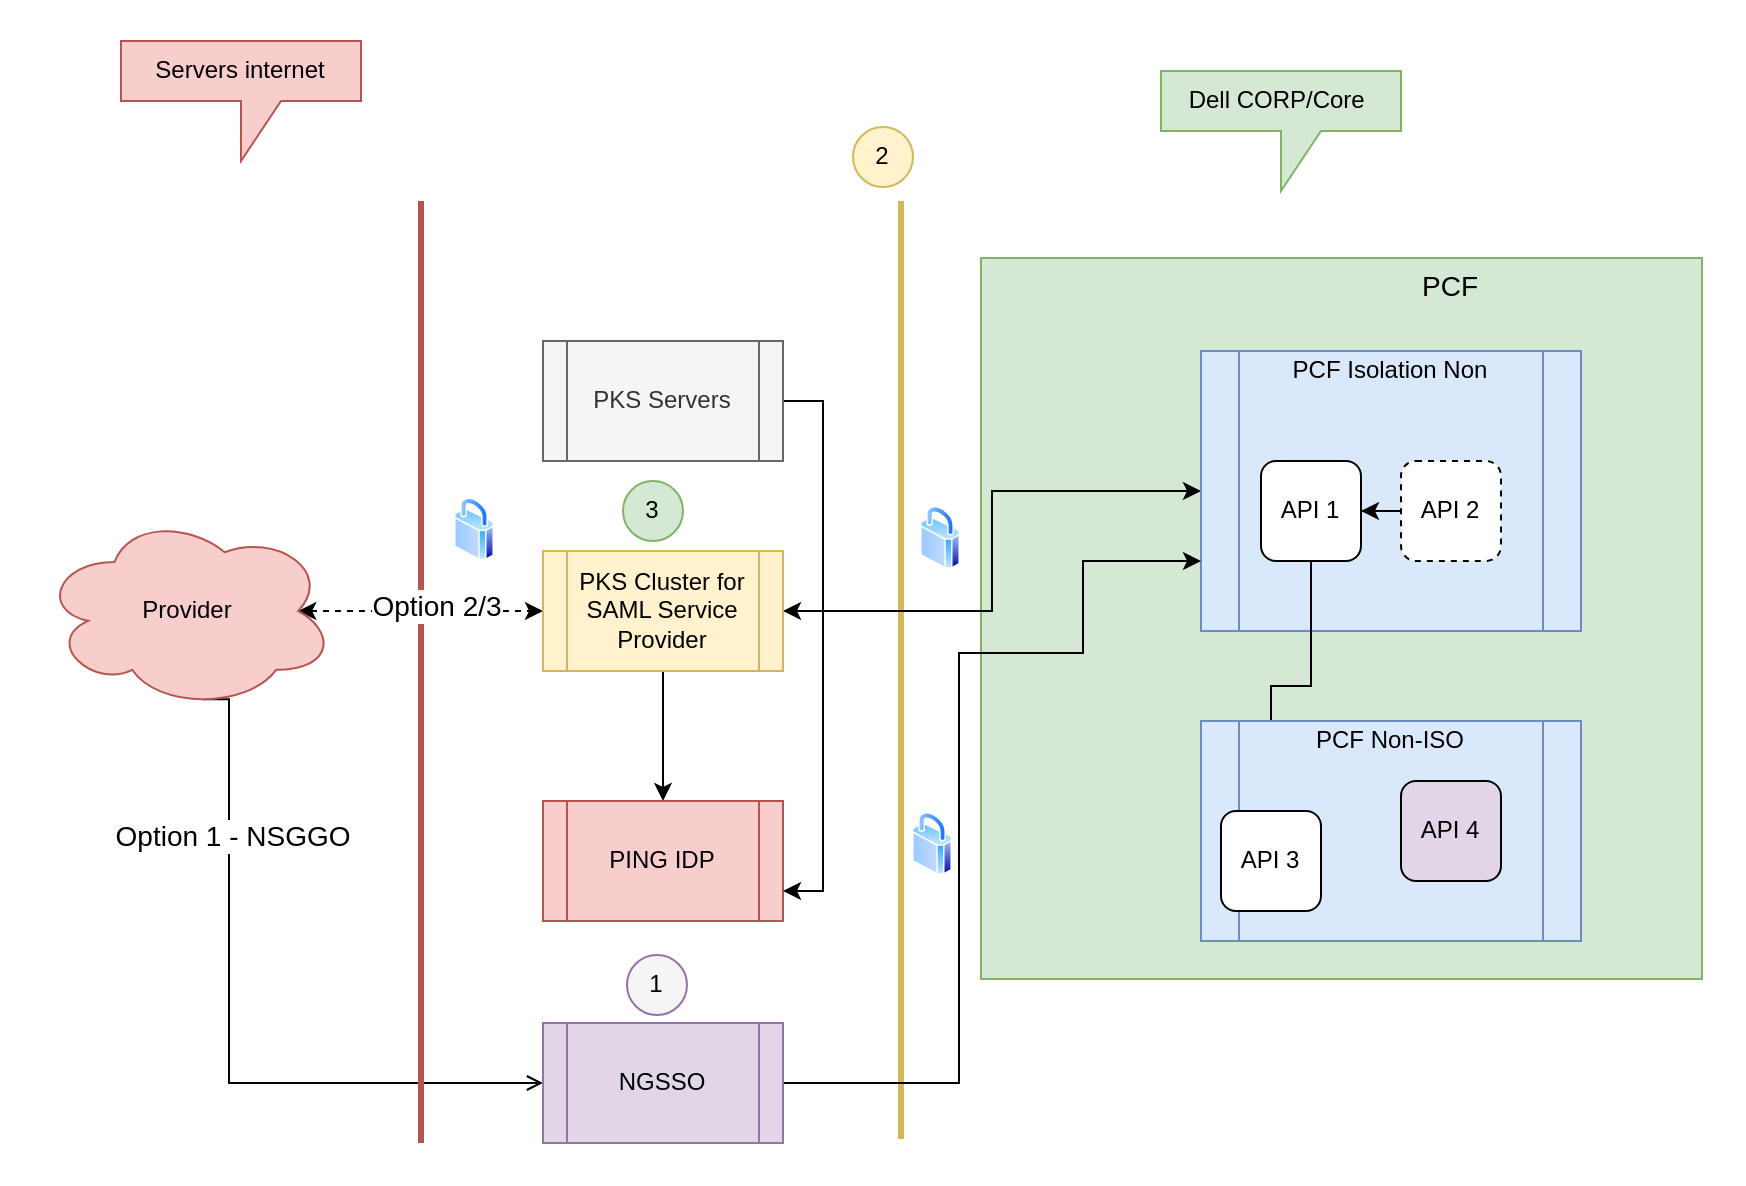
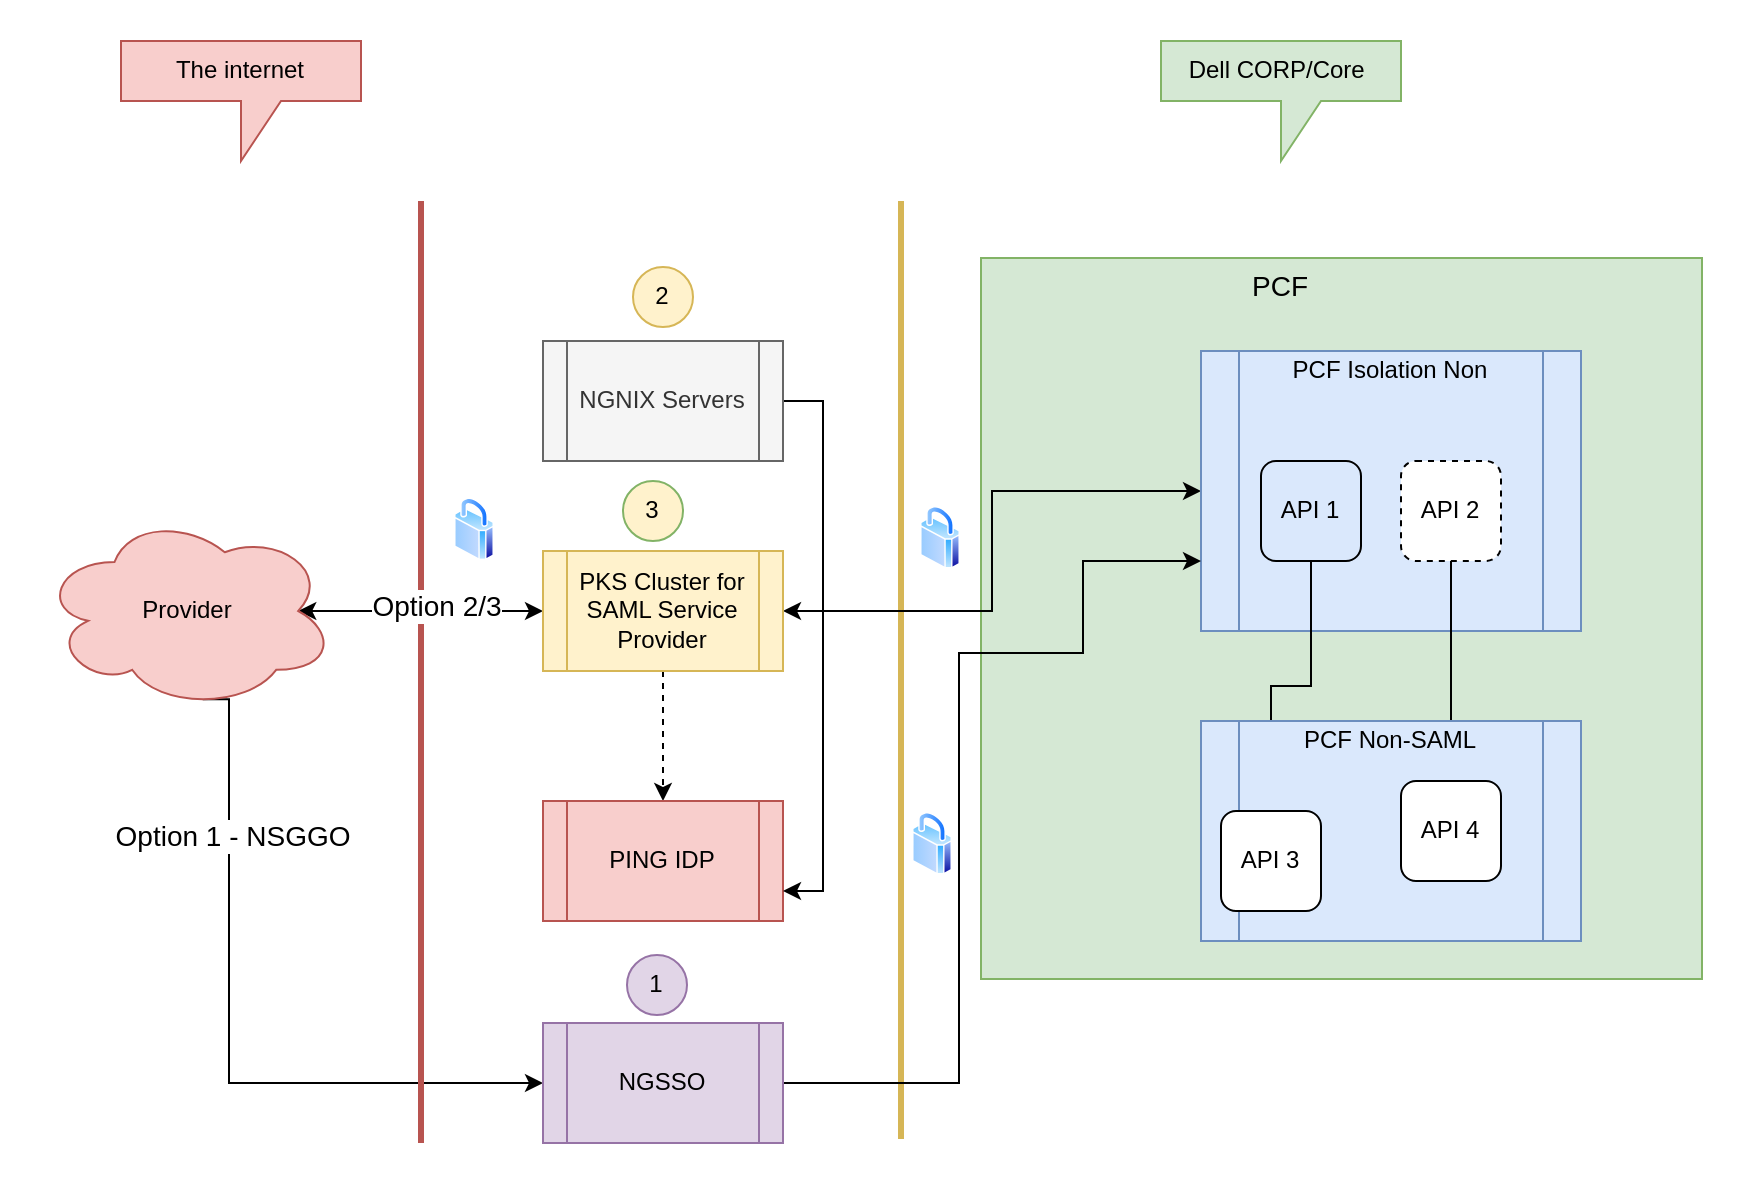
node "Servers internet": label "Servers internet" -> "The internet"
node "Dell CORP/Core": moved (1281, 131) -> (1281, 101)
node "2": moved (883, 157) -> (663, 297)
node "PCF": moved (1451, 287) -> (1281, 287)
node "PKS Servers": label "PKS Servers" -> "NGNIX Servers"
node "3": fillcolor #d5e8d4 -> #fff2cc
node "API 1": fillcolor #ffffff -> #dae8fc
edge "API 2" -> "API 1": now "API 2" -> "API 4"
edge "API 1" -> "API 3": arrowhead classic -> open
edge "Provider" -- "PKS Cluster for SAML Service Provider": style dashed -> solid
edge "PKS Cluster for SAML Service Provider" -> "PING IDP": style solid -> dashed
node "PCF Non-ISO": label "PCF Non-ISO" -> "PCF Non-SAML"
node "API 4": fillcolor #e1d5e7 -> #ffffff
node "1": fillcolor #f5f5f5 -> #e1d5e7
edge "Provider" -> "NGSSO": arrowhead open -> classic
